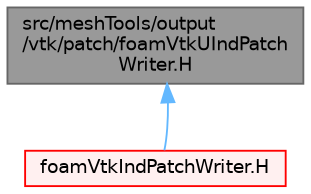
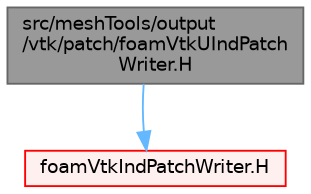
edge "foamVtkIndPatchWriter.H" -> "src/meshTools/output /vtk/patch/foamVtkUIndPatch Writer.H": reversed
